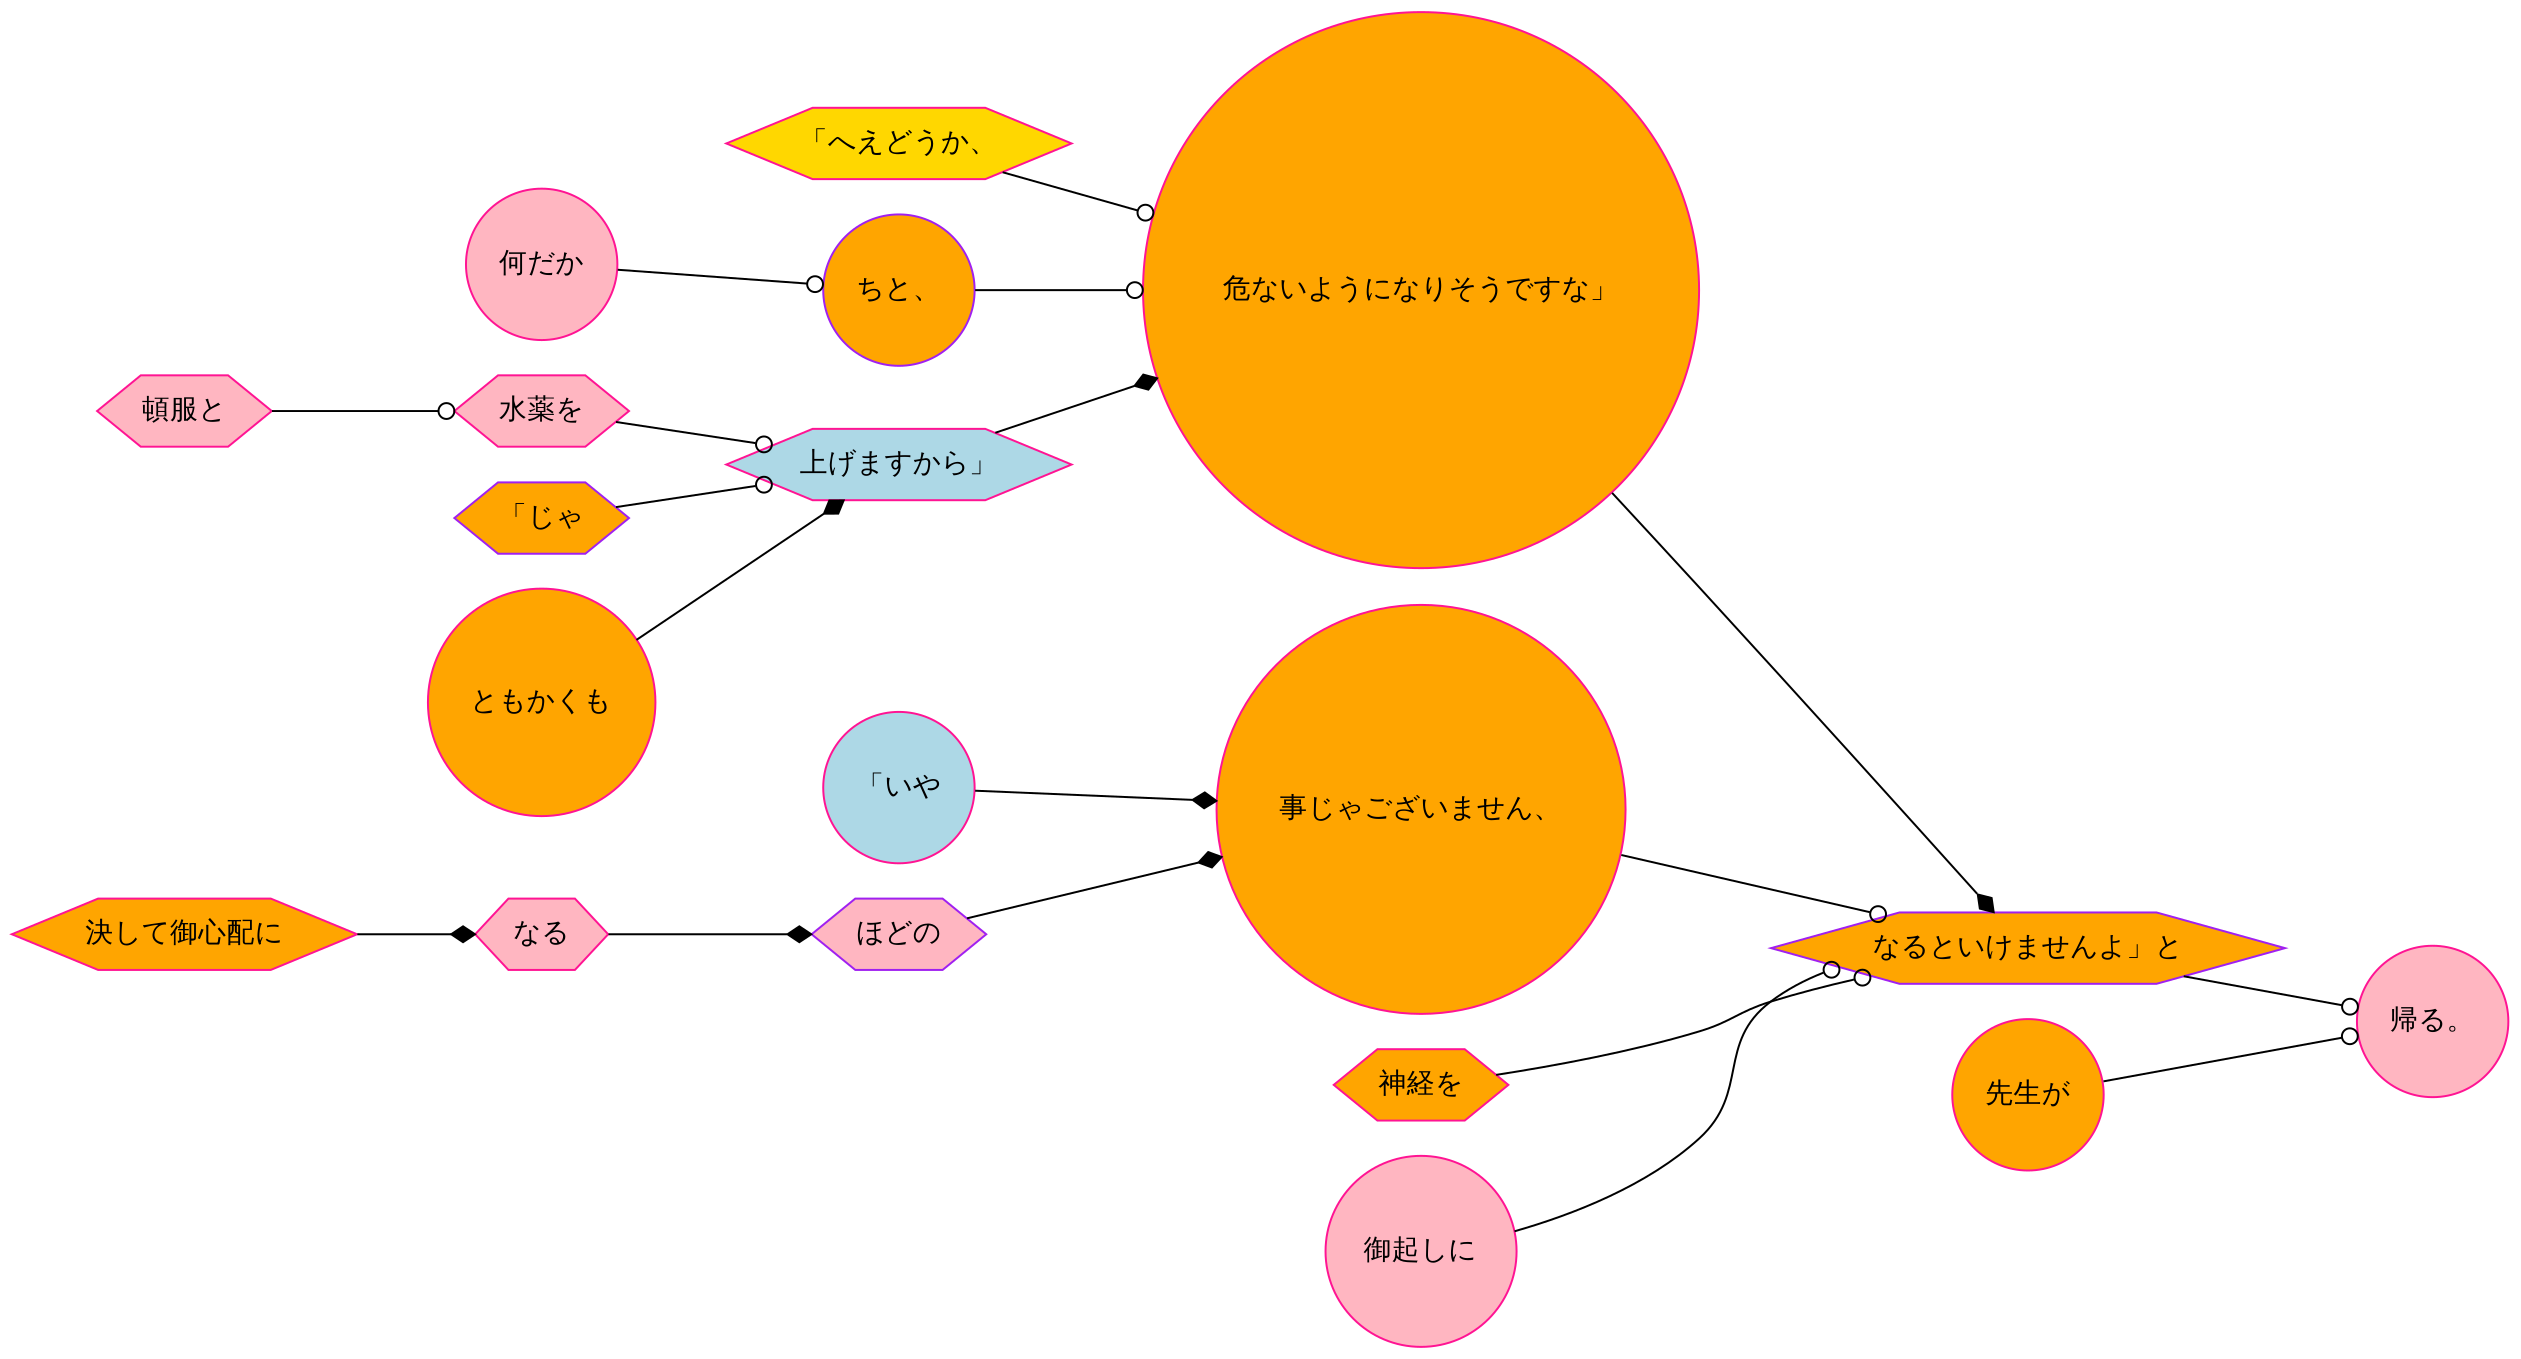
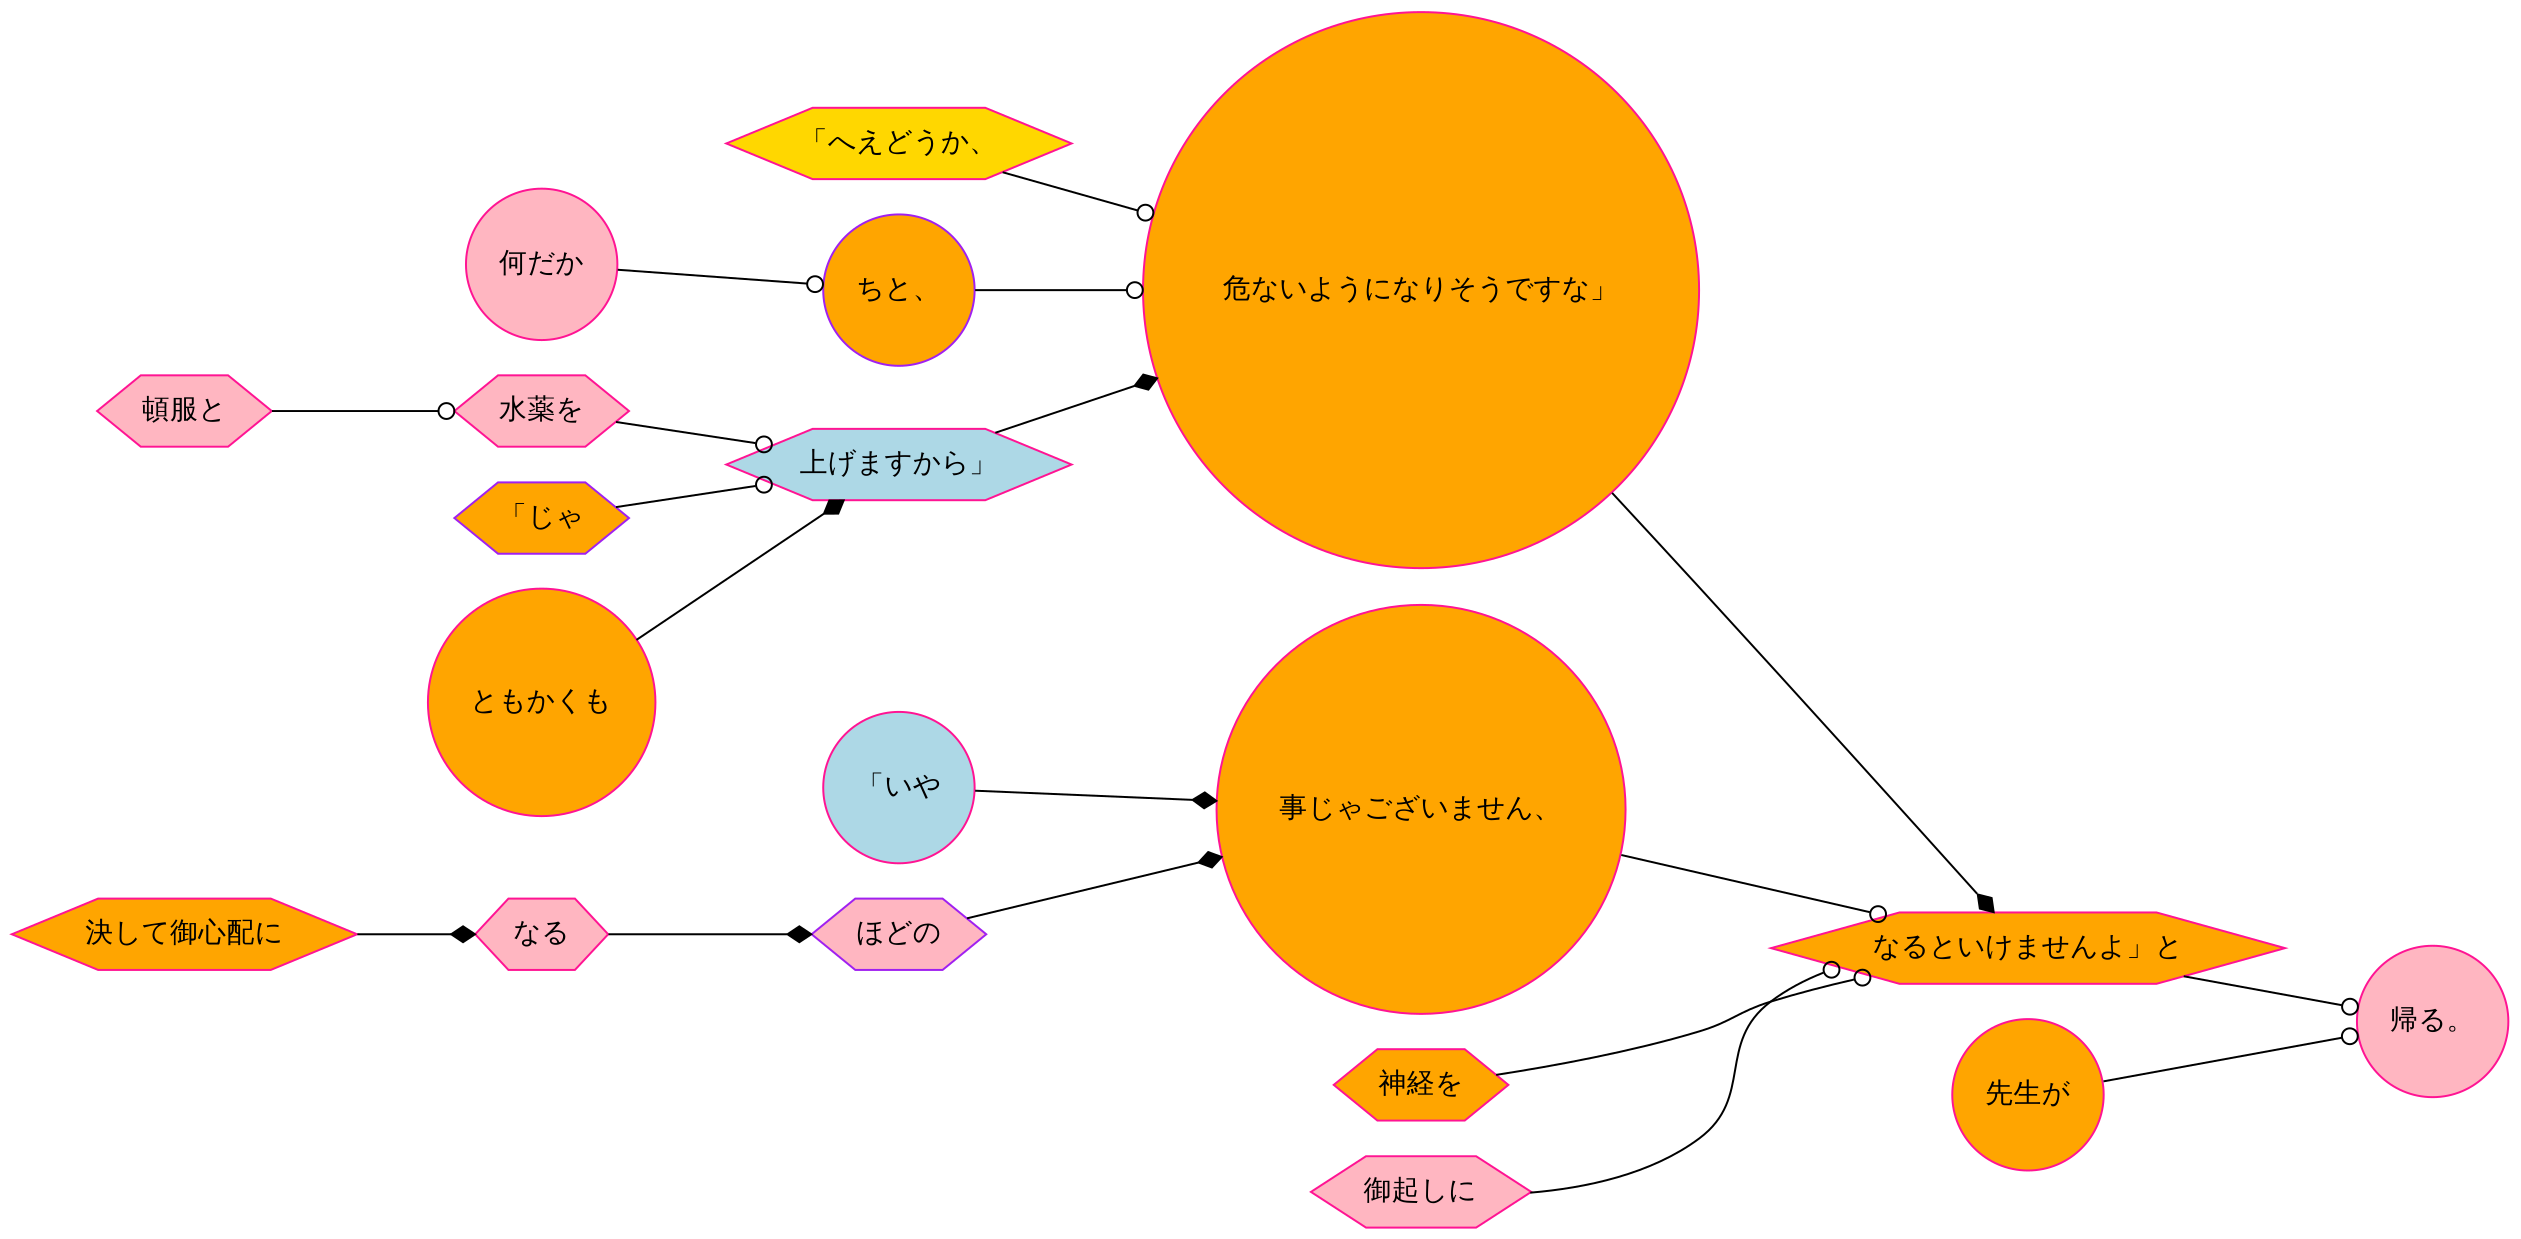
node "なるといけませんよ」と": color purple -> deeppink
node "御起しに": shape circle -> hexagon
